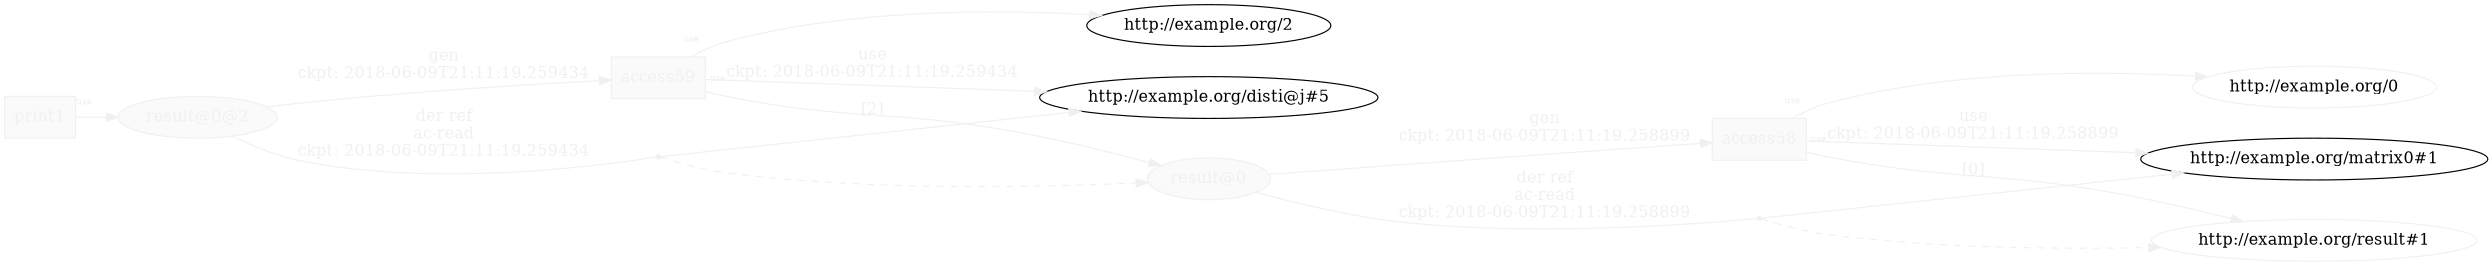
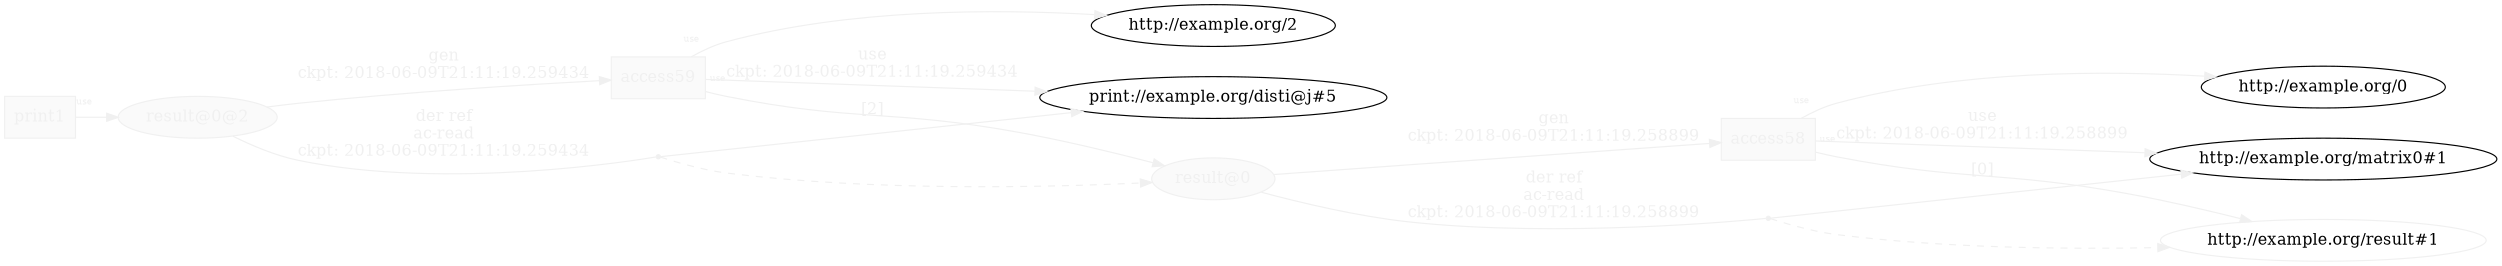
node "http://example.org/0": color #f0f0f0 -> black
node "http://example.org/disti@j#5": label "http://example.org/disti@j#5" -> "print://example.org/disti@j#5"
